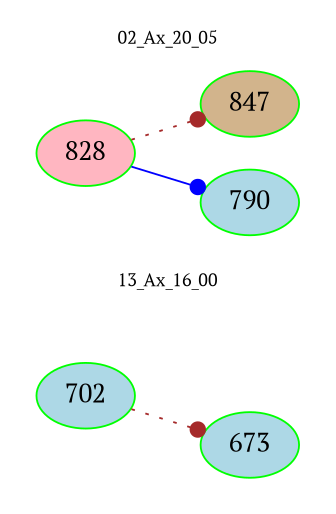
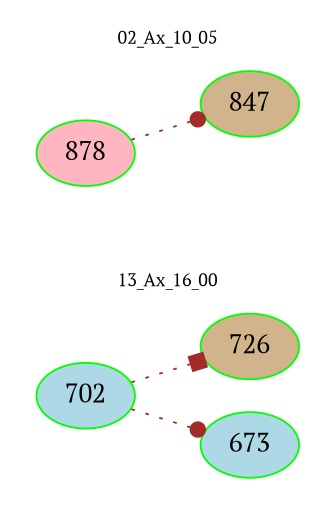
cluster "02_Ax_20_05": label "02_Ax_20_05" -> "02_Ax_10_05"
node "828": label "828" -> "878"
node "790": removed
node "726": added
